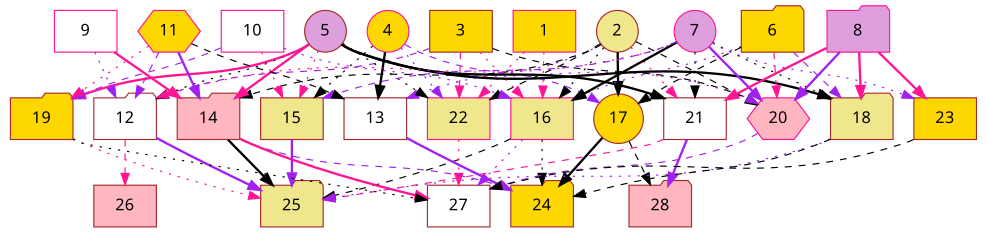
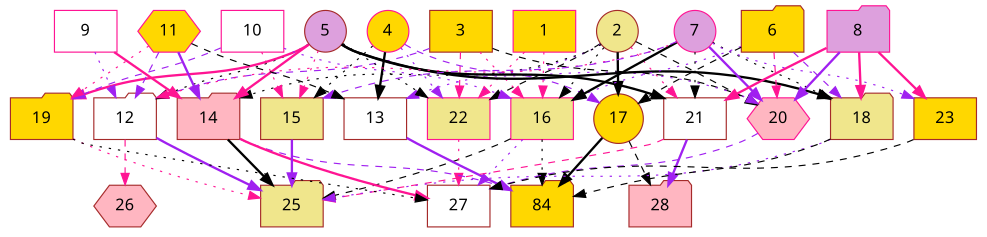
edge "2" -> "14": style dashed -> dotted
node "26": shape box -> hexagon
node "24": label "24" -> "84"
